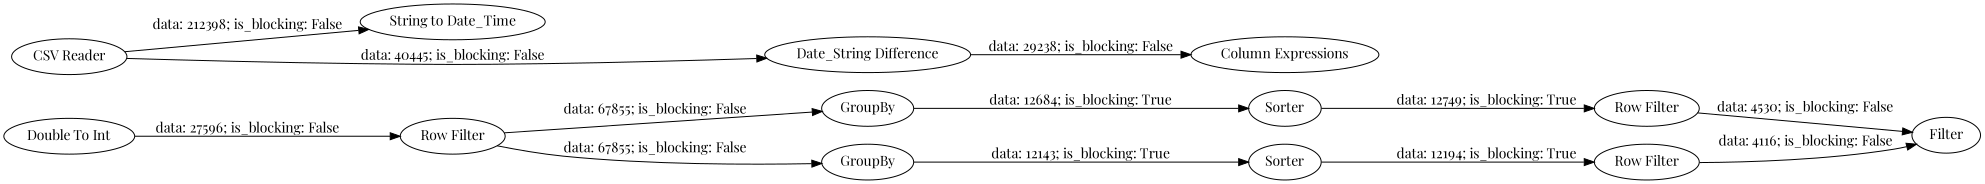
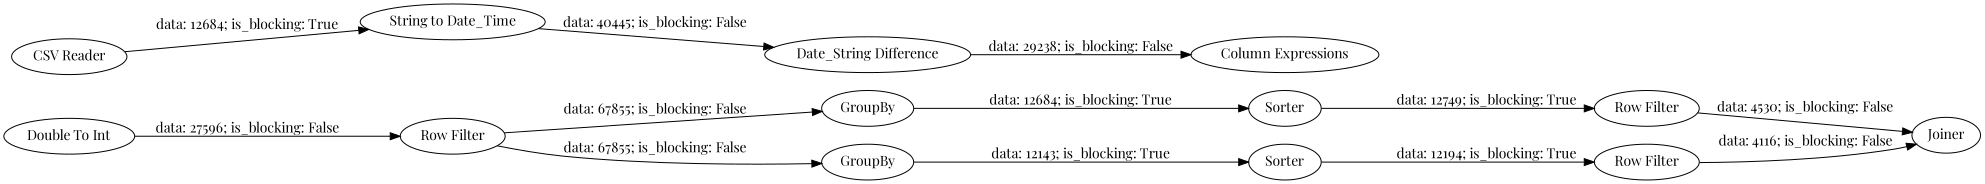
edge "CSV Reader" -> "String to Date_Time": label "data: 212398; is_blocking: False" -> "data: 12684; is_blocking: True"
edge "CSV Reader" -> "Date_String Difference": now "String to Date_Time" -> "Date_String Difference"
node "Filter": label "Filter" -> "Joiner"
